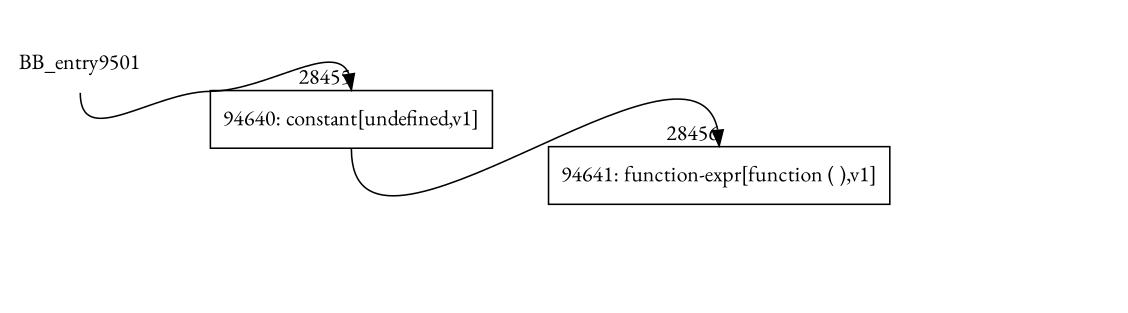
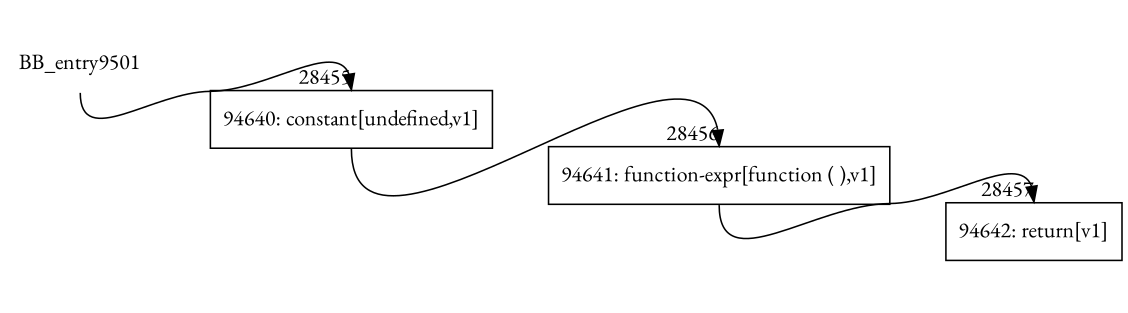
node "94642: return[v1]": added
